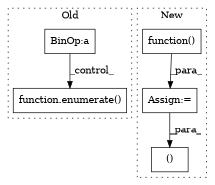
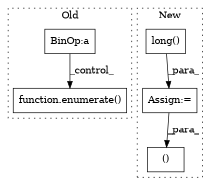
node "function()": label "function()" -> "long()"
